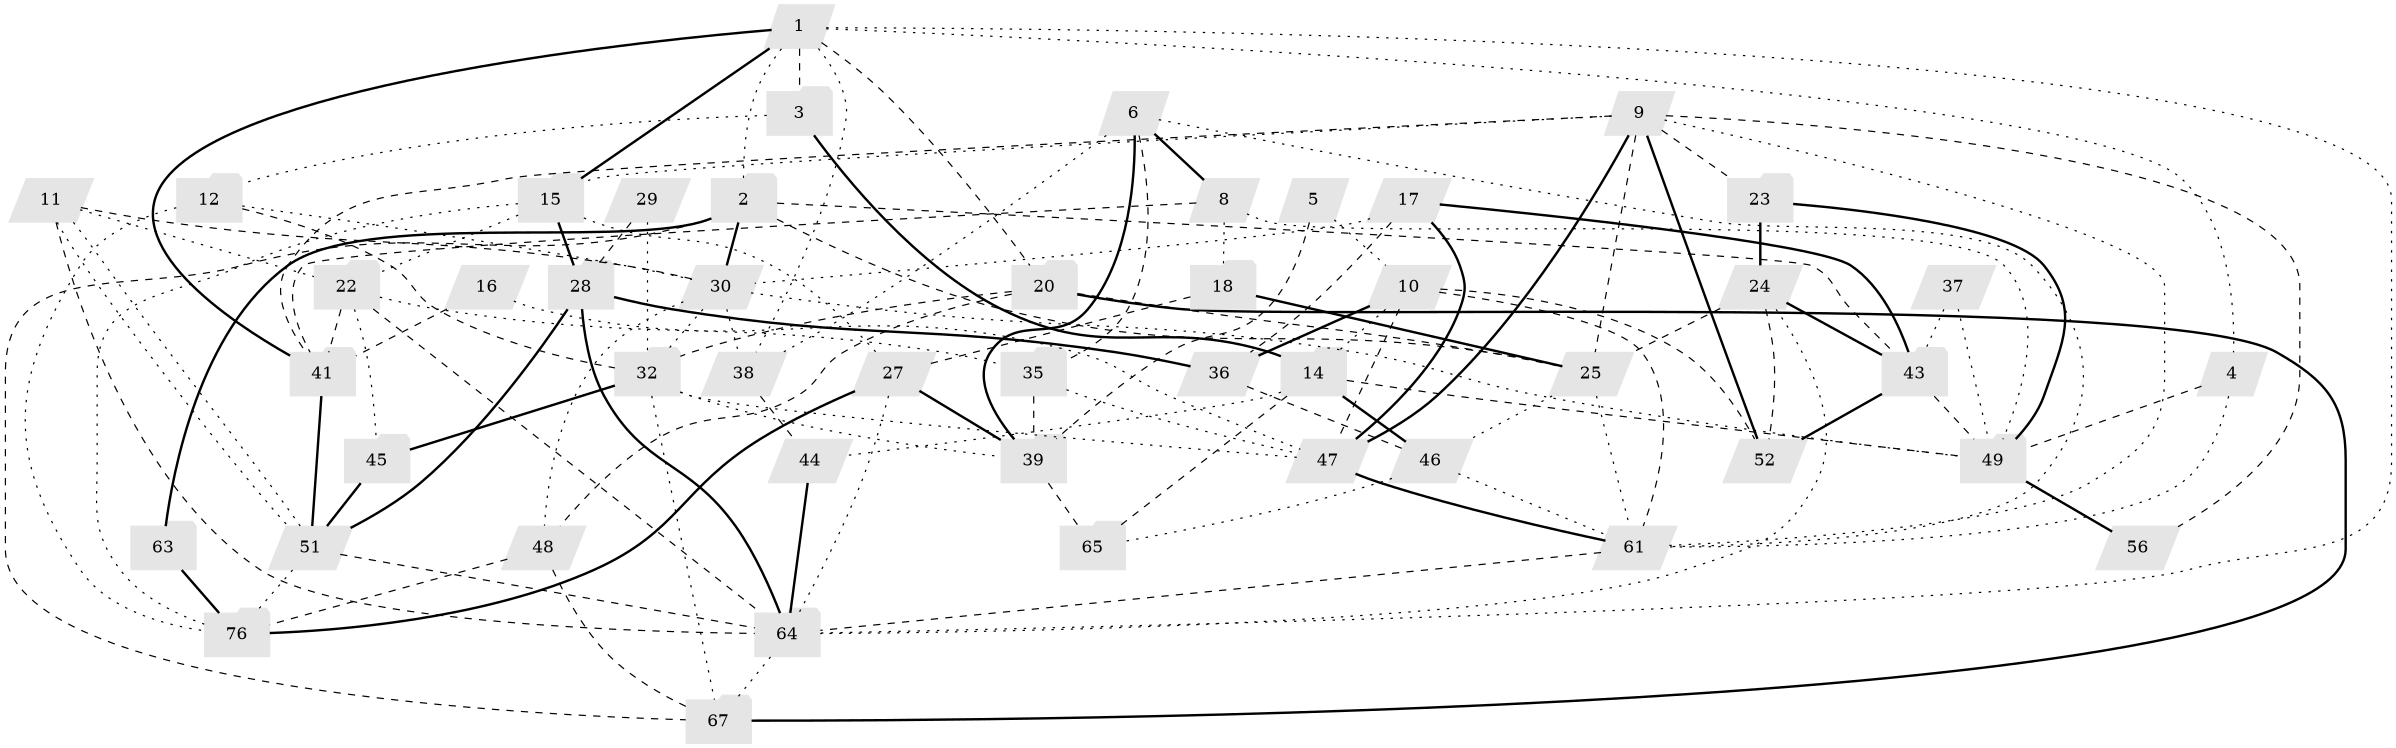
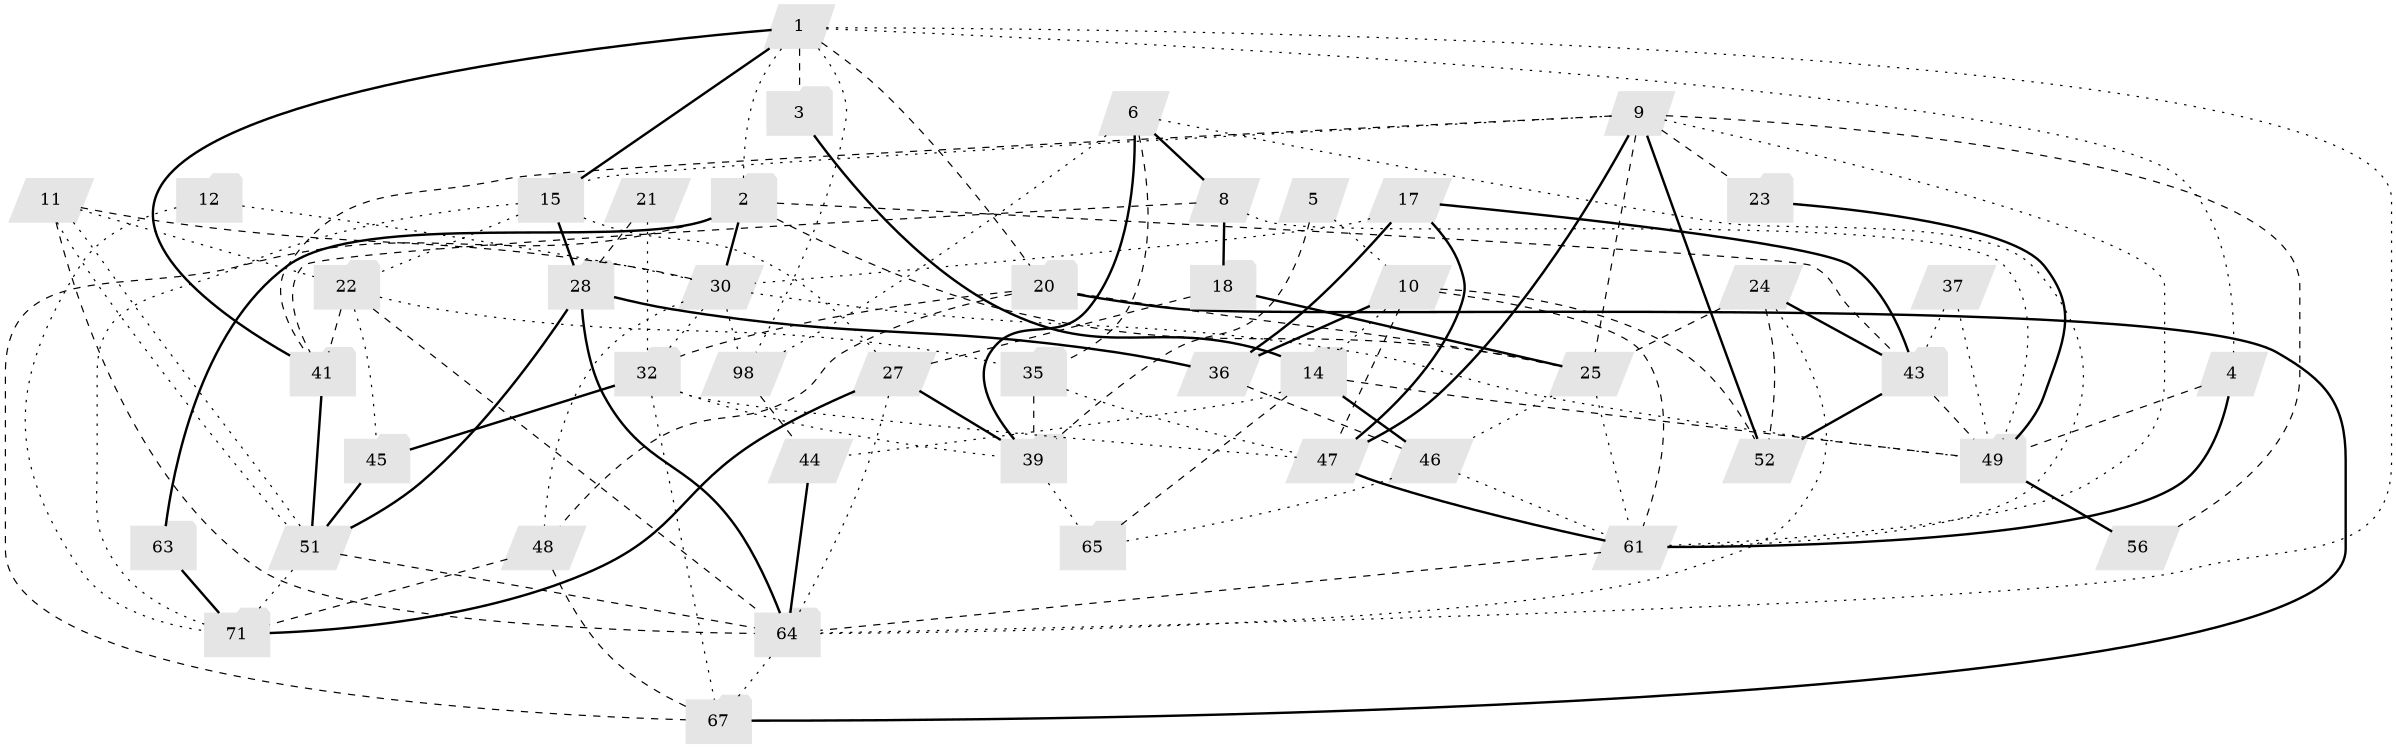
edge "3" -- "12": removed
node "29": label "29" -> "21"
edge "8" -- "18": style dotted -> bold
edge "23" -- "24": removed
node "16": removed
edge "17" -- "36": style dashed -> bold
edge "12" -- "32": removed
node "38": label "38" -> "98"
edge "39" -- "65": style dashed -> dotted
edge "4" -- "61": style dotted -> bold
node "76": label "76" -> "71"
